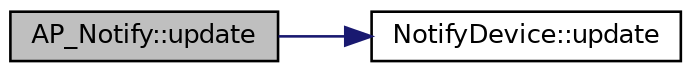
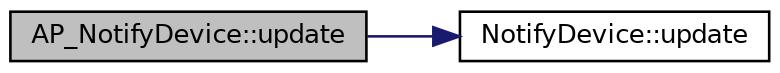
node "AP_Notify::update": label "AP_Notify::update" -> "AP_NotifyDevice::update"
